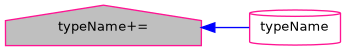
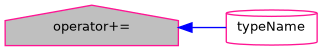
node "typeName+=": label "typeName+=" -> "operator+="
